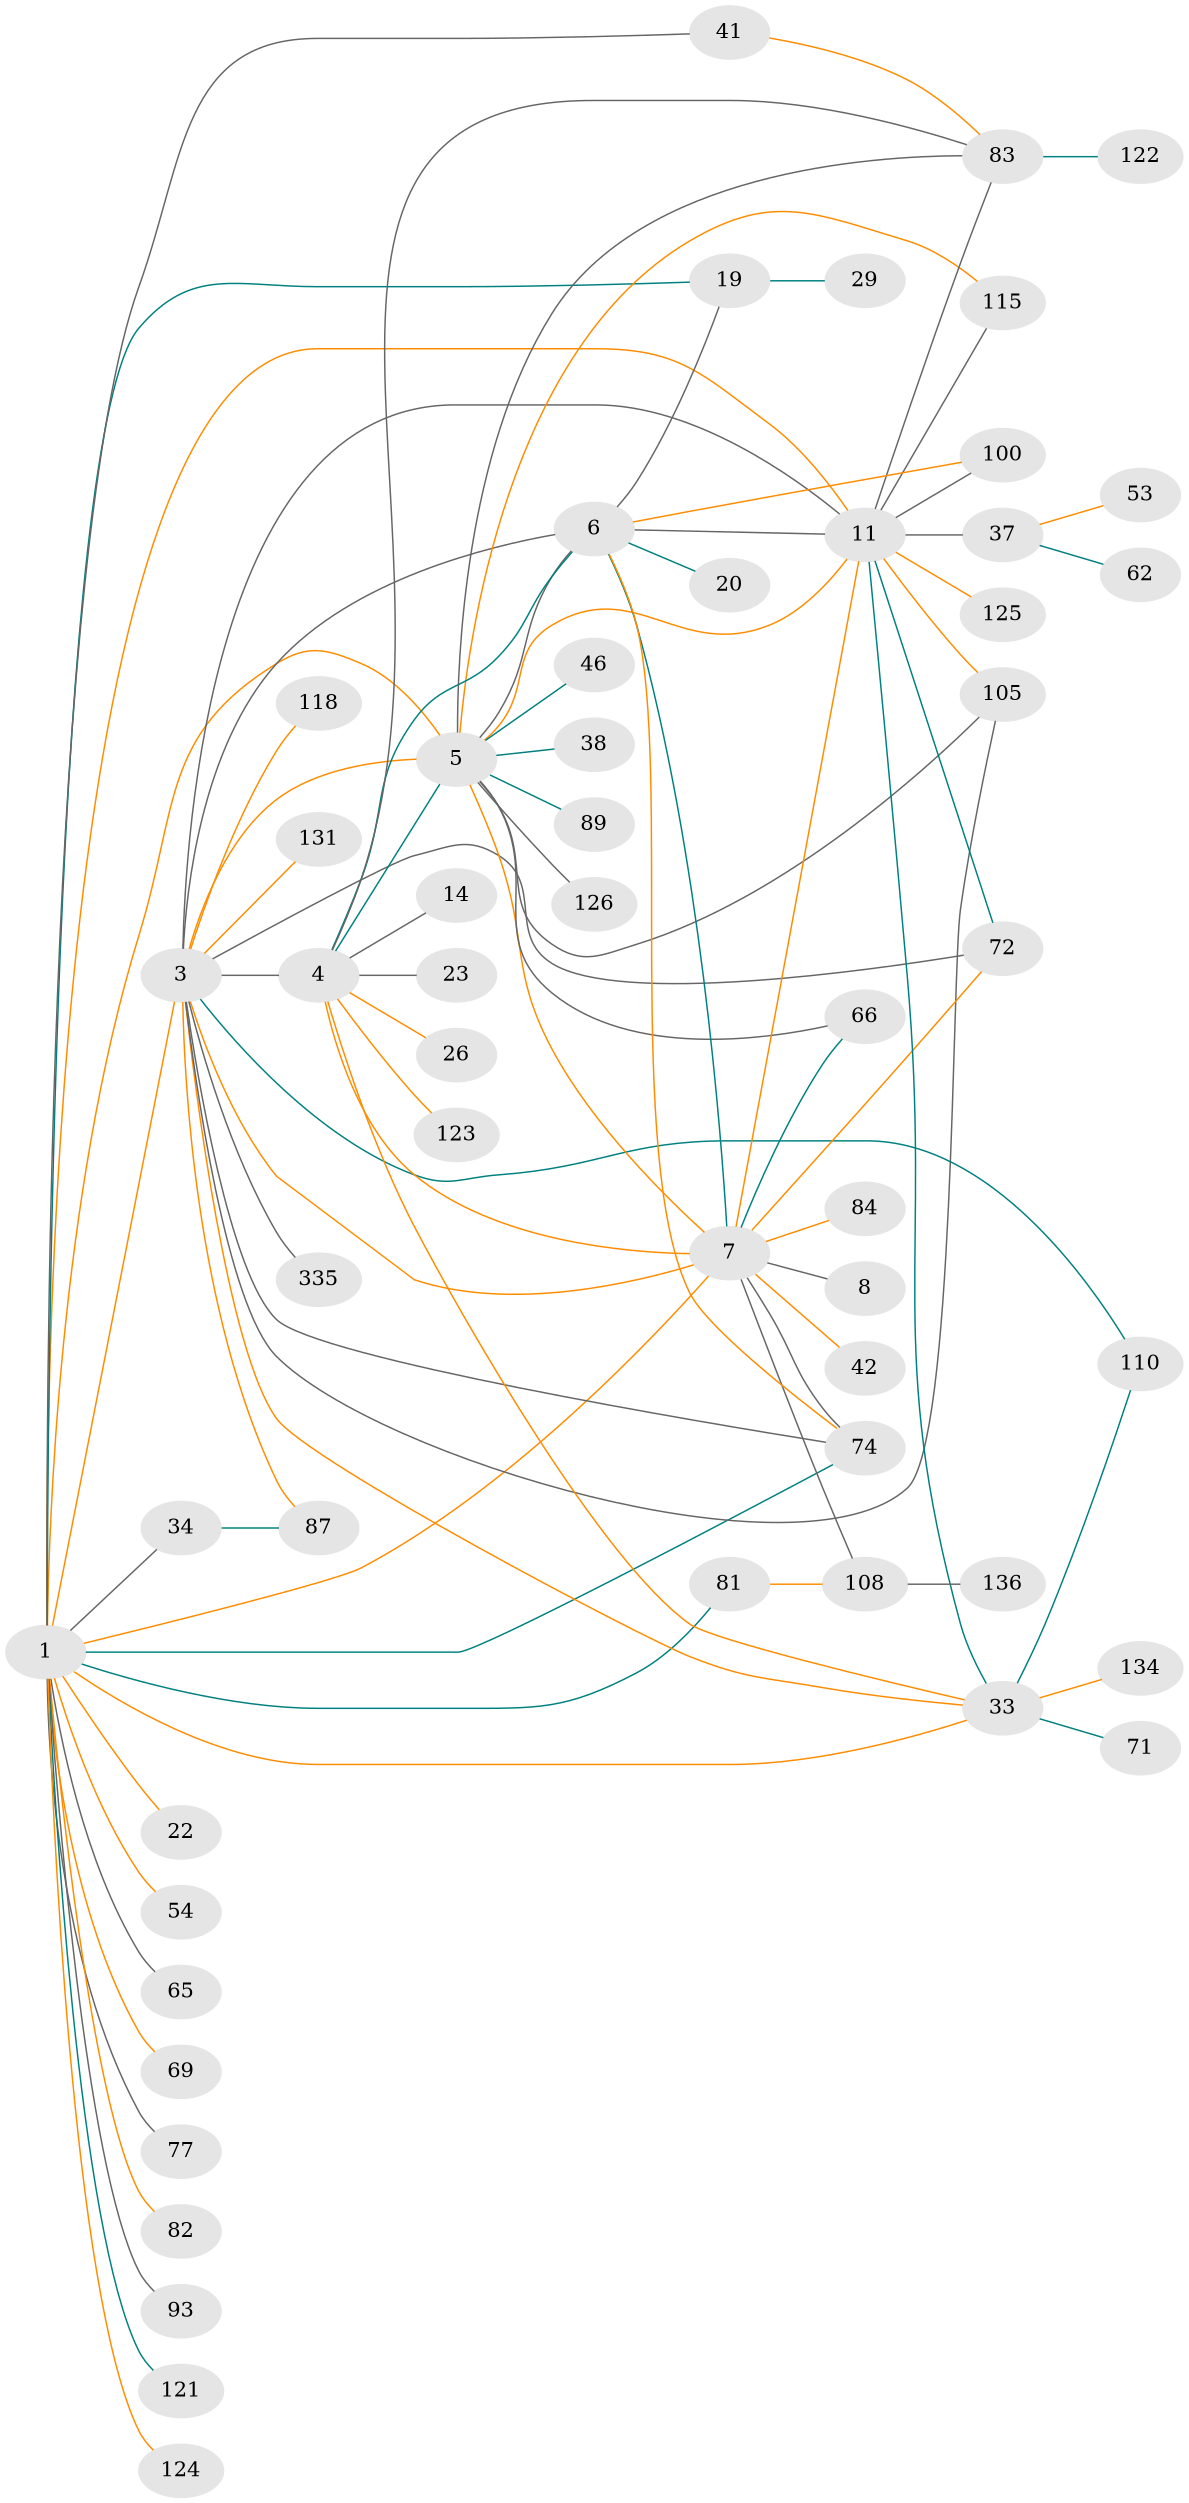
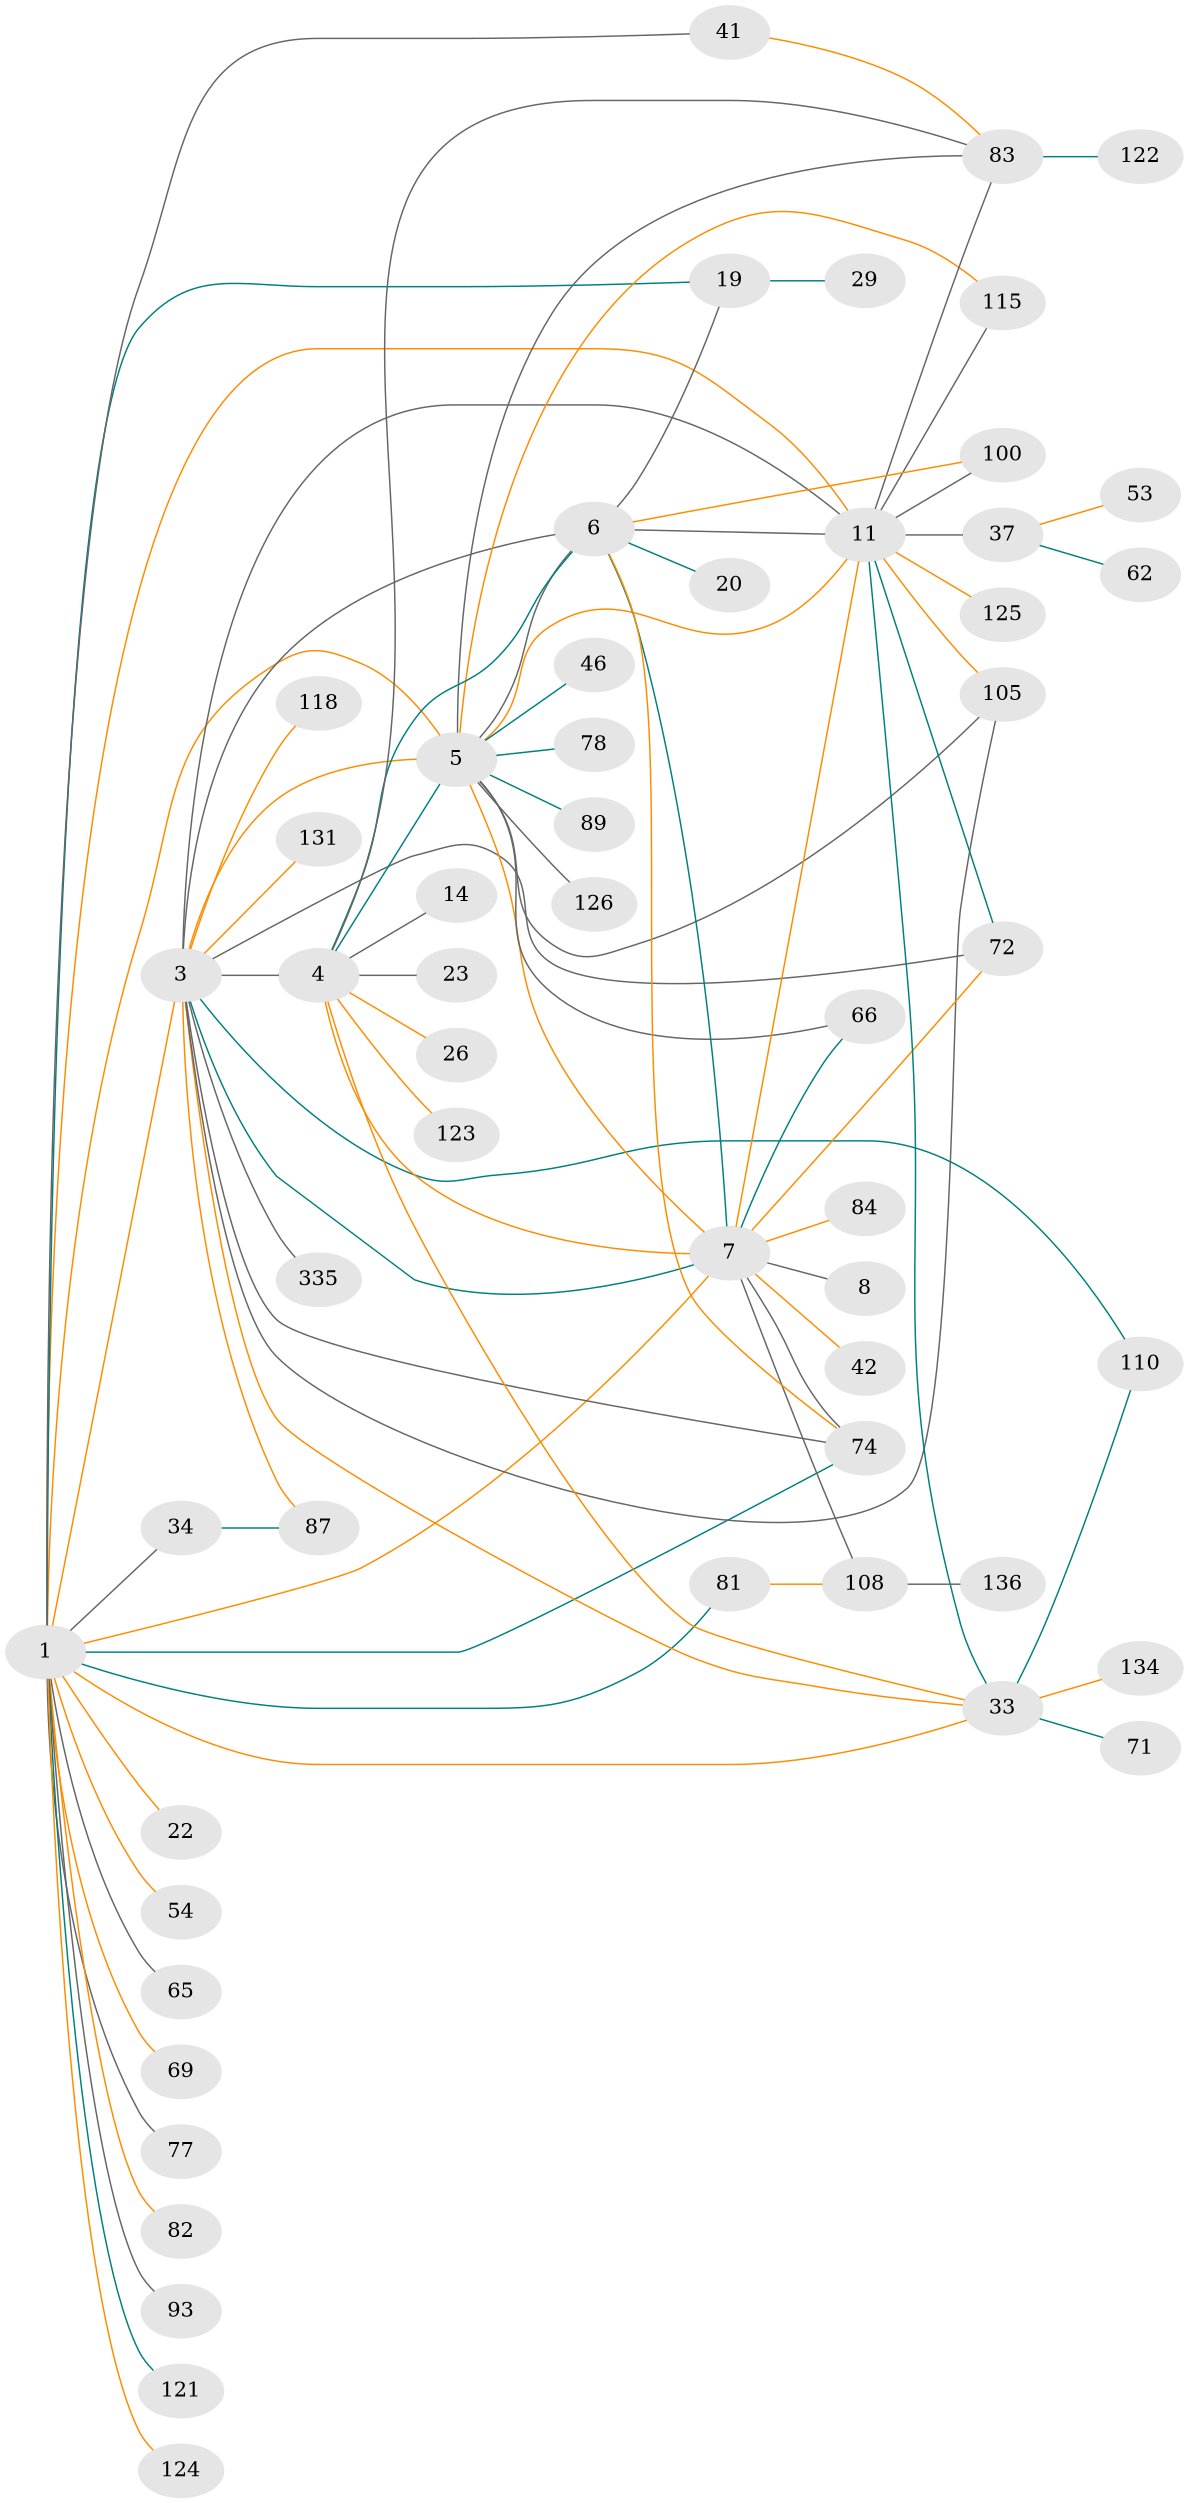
node "38": label "38" -> "78"
edge "3" -- "7": color darkorange -> teal
